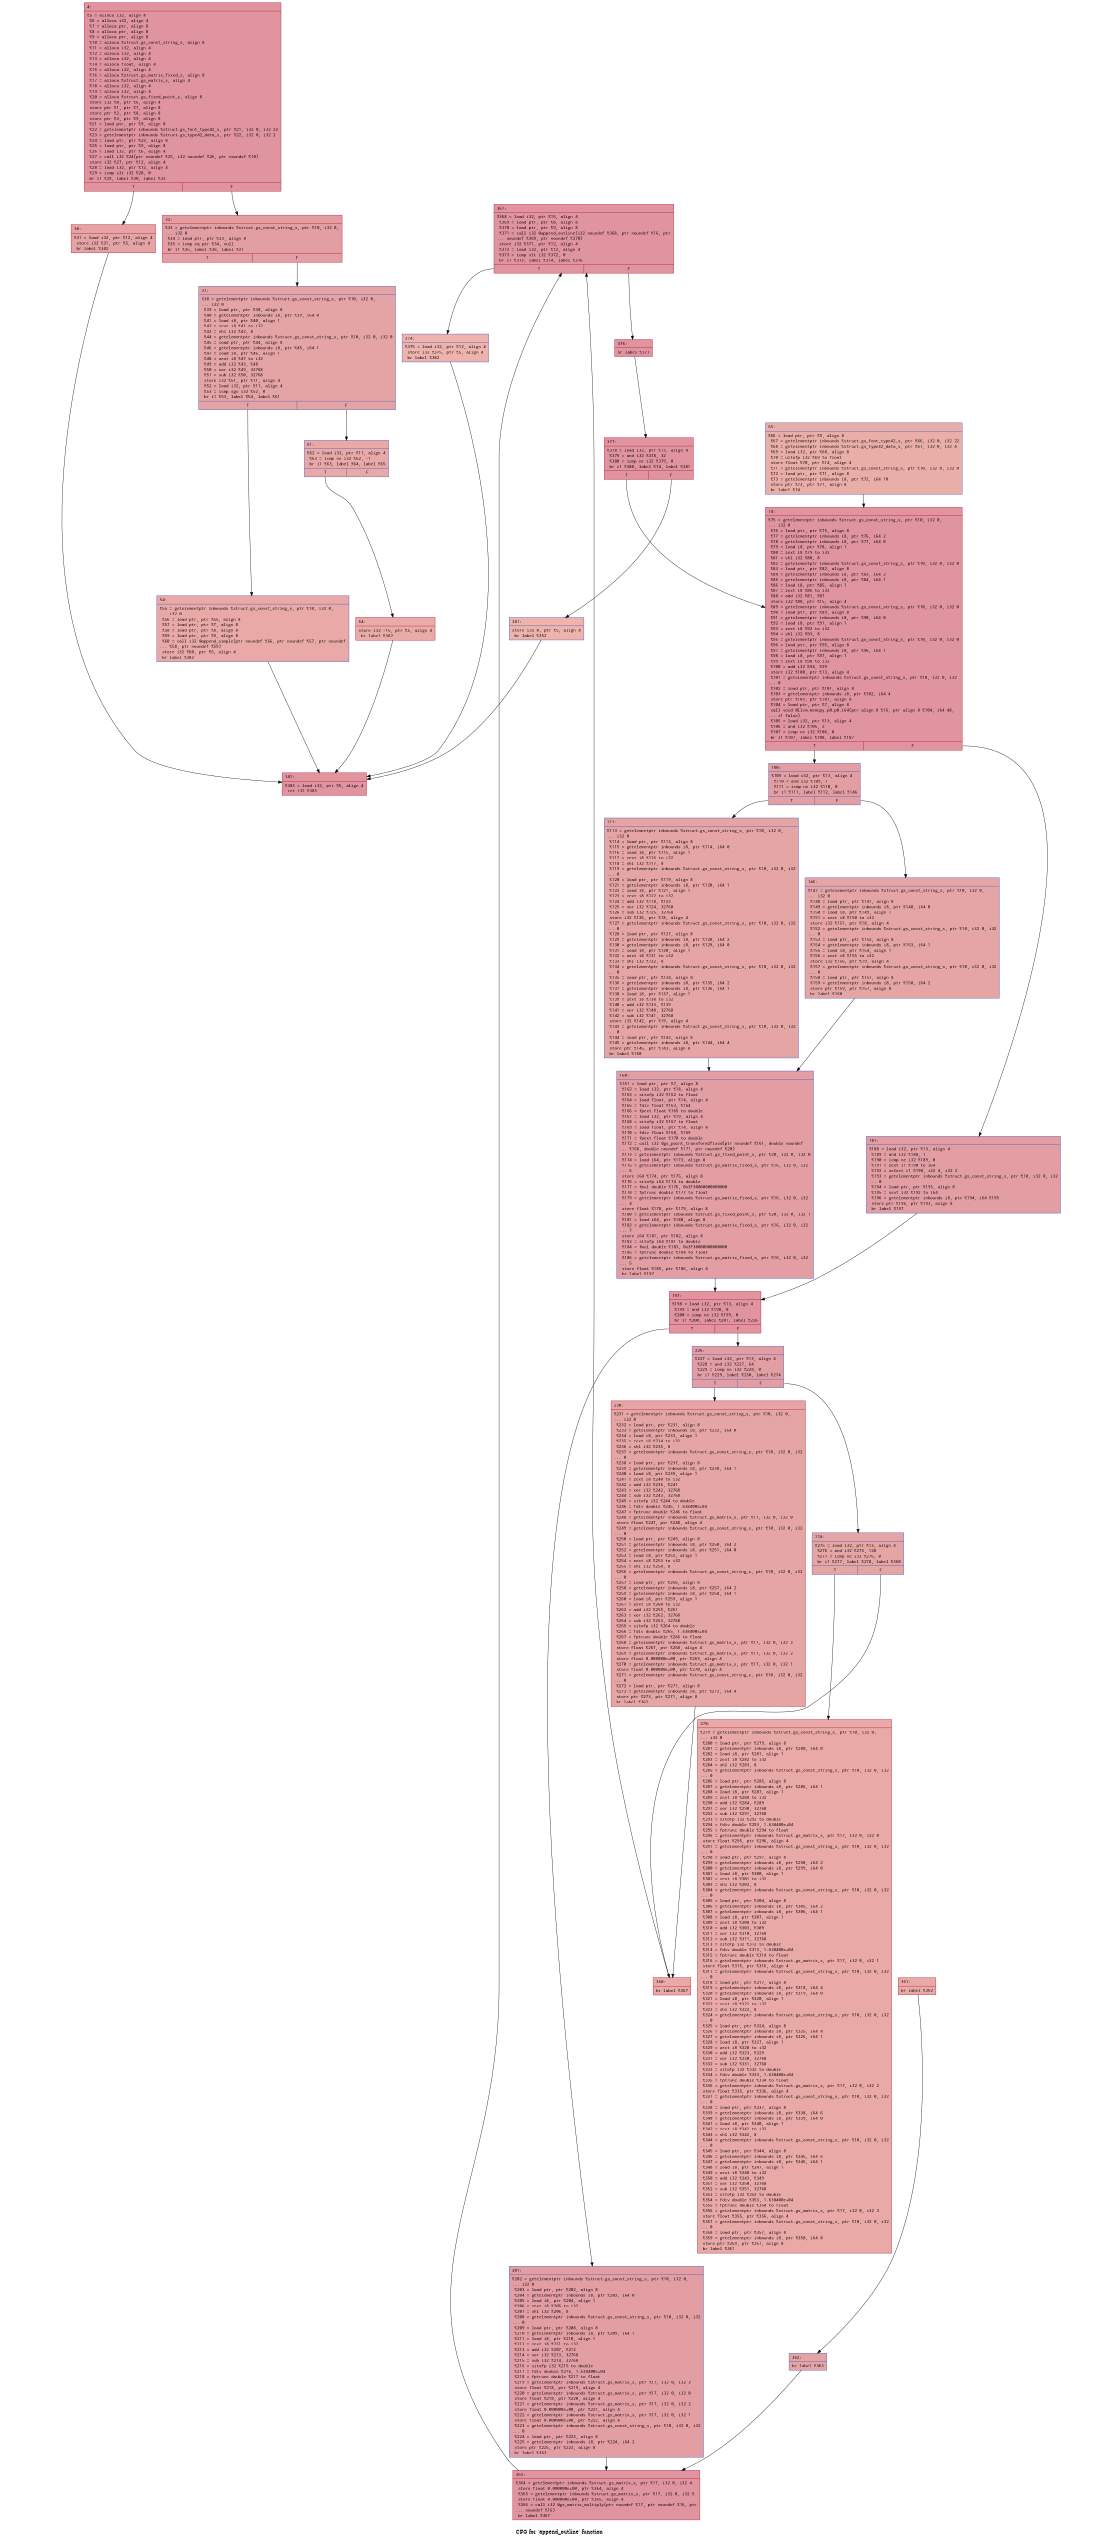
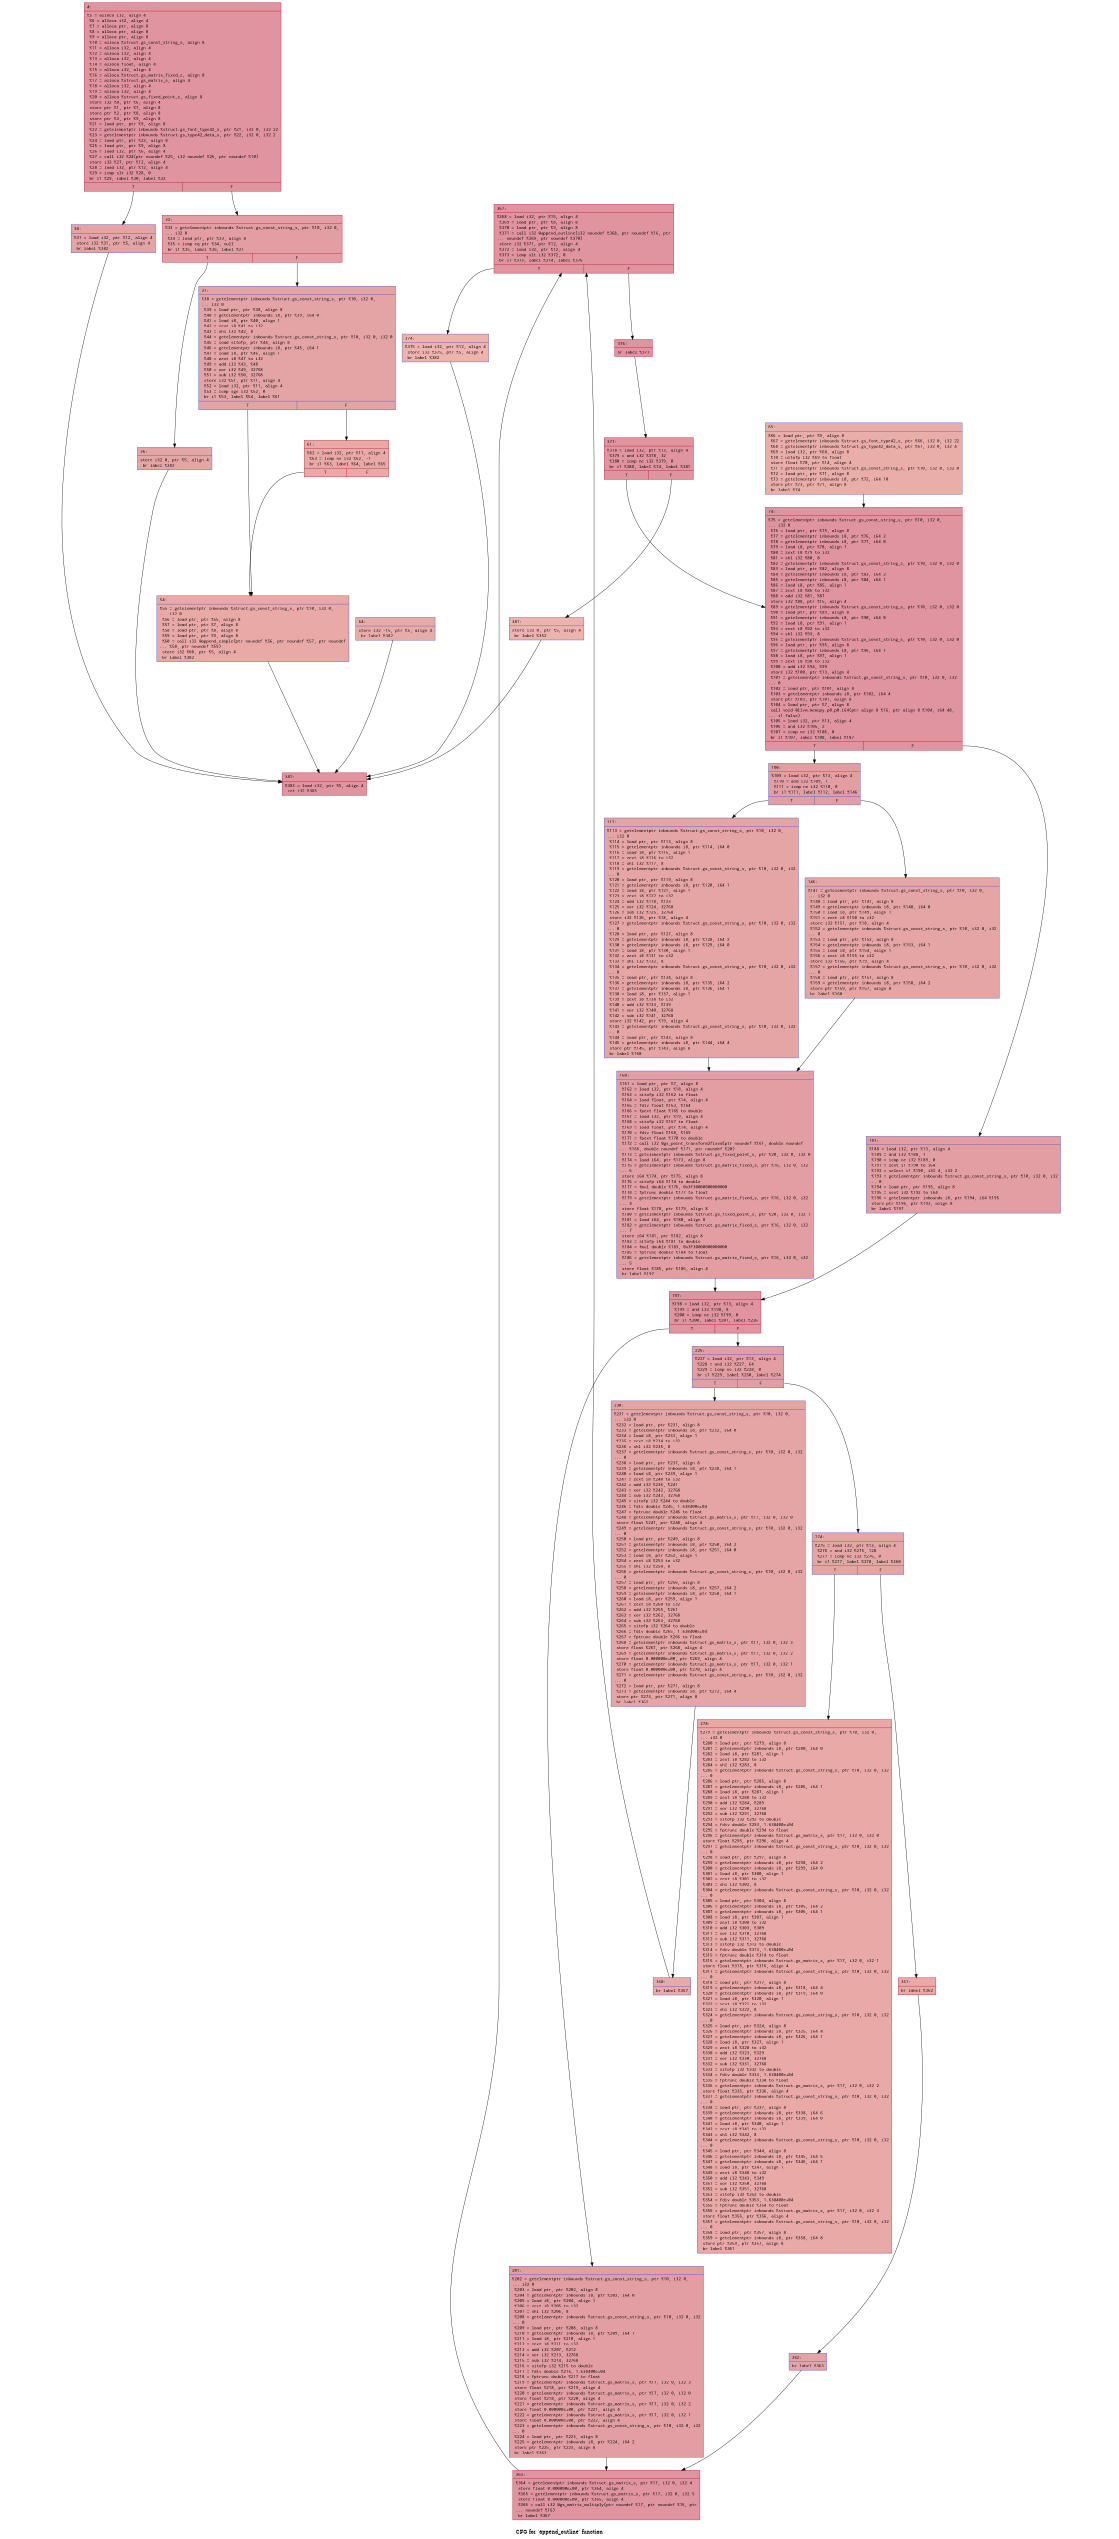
node "30:": color #b70d28ff -> #3d50c3ff
node "37:": text "%45 = load ptr, ptr %44, align 8" -> "%45 = load sitofp, ptr %44, align 8"
node "36:": added
node "61:": color #3d50c3ff -> #b70d28ff
edge "61:" -> "64:": now "61:" -> "54:"
node "64:": color #b70d28ff -> #3d50c3ff
node "230:": color #b70d28ff -> #3d50c3ff
edge "274:" -> "360:": now "274:" -> "361:"
node "360:": color #b70d28ff -> #3d50c3ff
